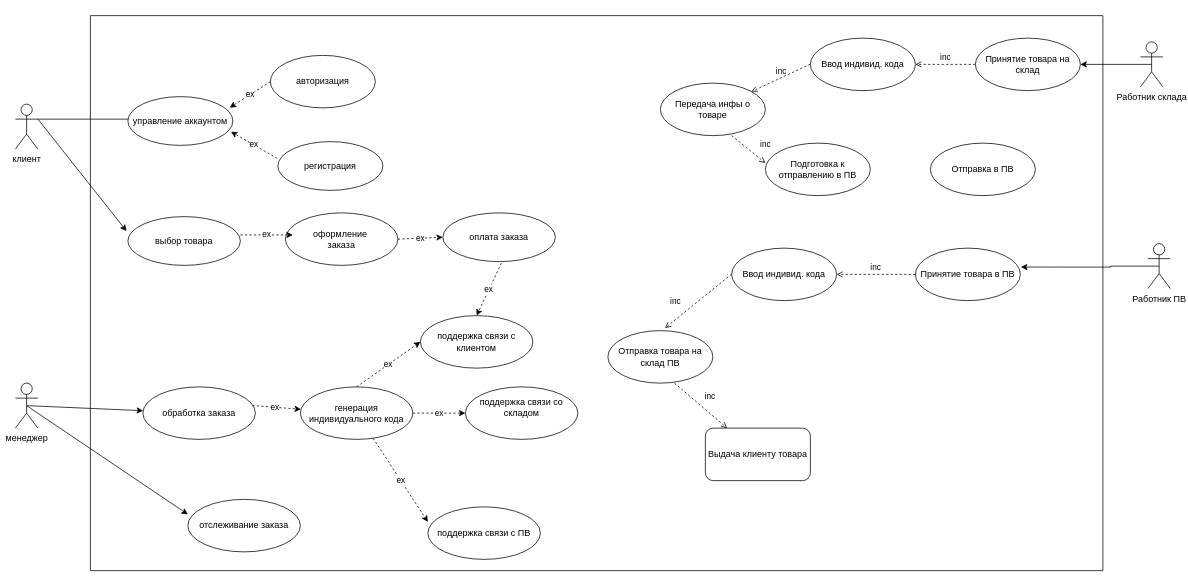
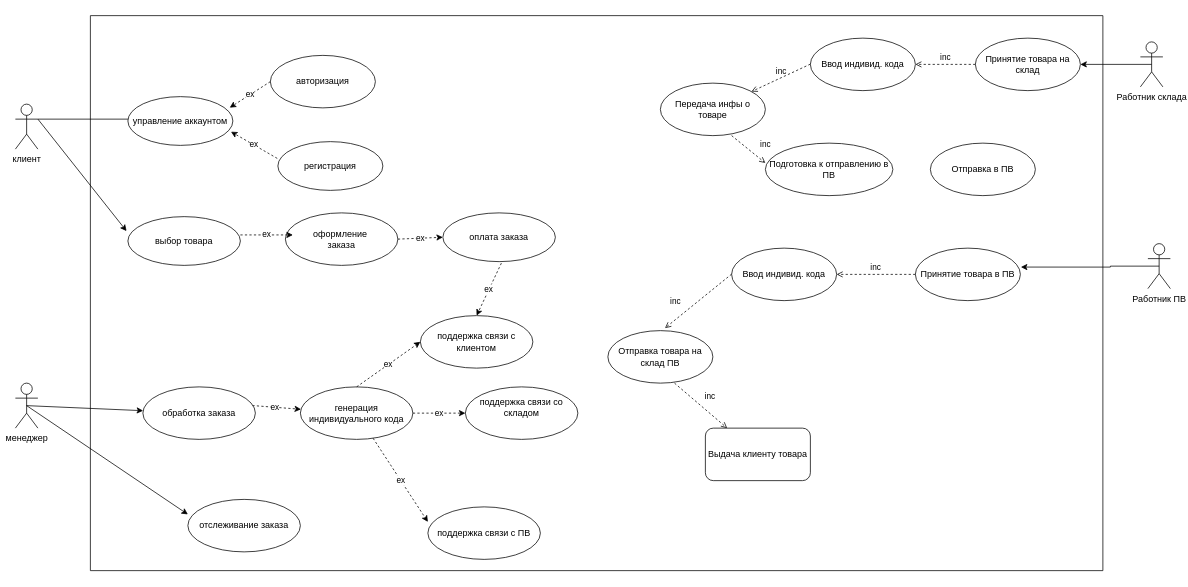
node "Подготовка к отправлению в ПВ": size 105x53 -> 128x53
